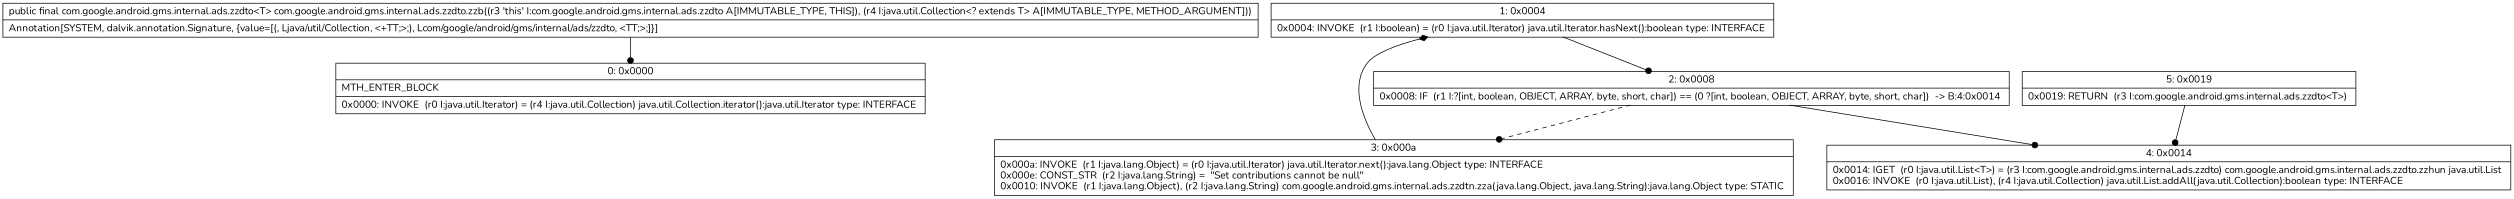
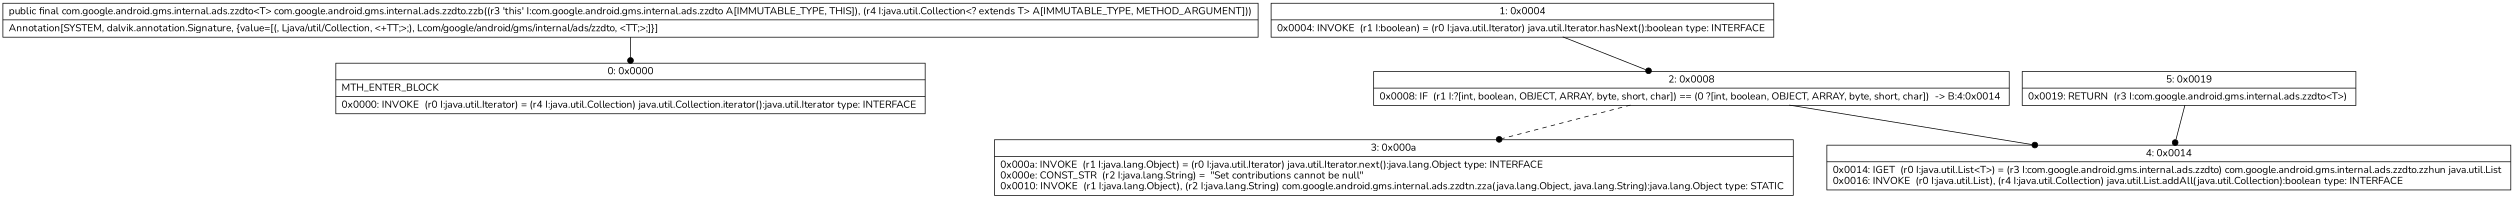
edge "3: 0x000a" -> "1: 0x0004": removed
